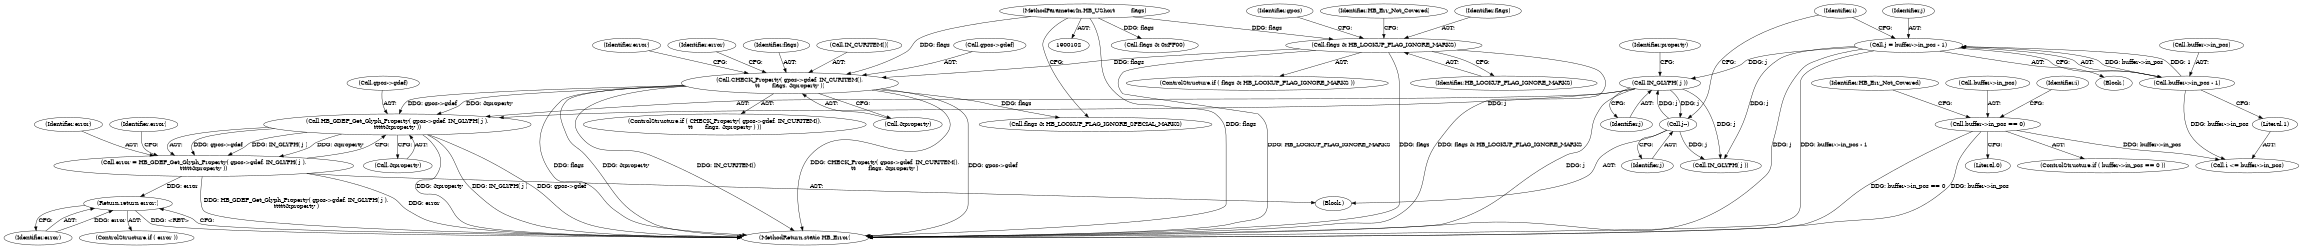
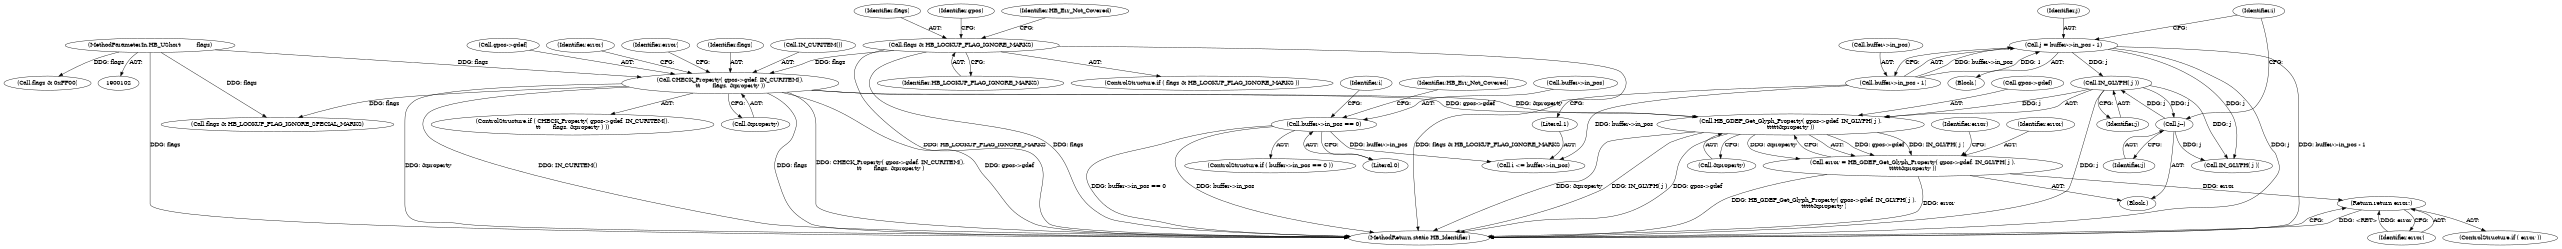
edge "(MethodParameterIn,HB_UShort         flags)" -> "(Call,flags & HB_LOOKUP_FLAG_IGNORE_MARKS)": removed, label "DDG: flags"
node "(Identifier,property)": removed
edge "(MethodParameterIn,HB_UShort         flags)" -> "(Call,flags & HB_LOOKUP_FLAG_IGNORE_SPECIAL_MARKS)": label "CFG: " -> "DDG: flags"
edge "(Literal,0)" -> "(Call,buffer->in_pos == 0)": added, label "AST:"
node "(MethodReturn,static HB_Error)": label "(MethodReturn,static HB_Error)" -> "(MethodReturn,static HB_Identifier)"
